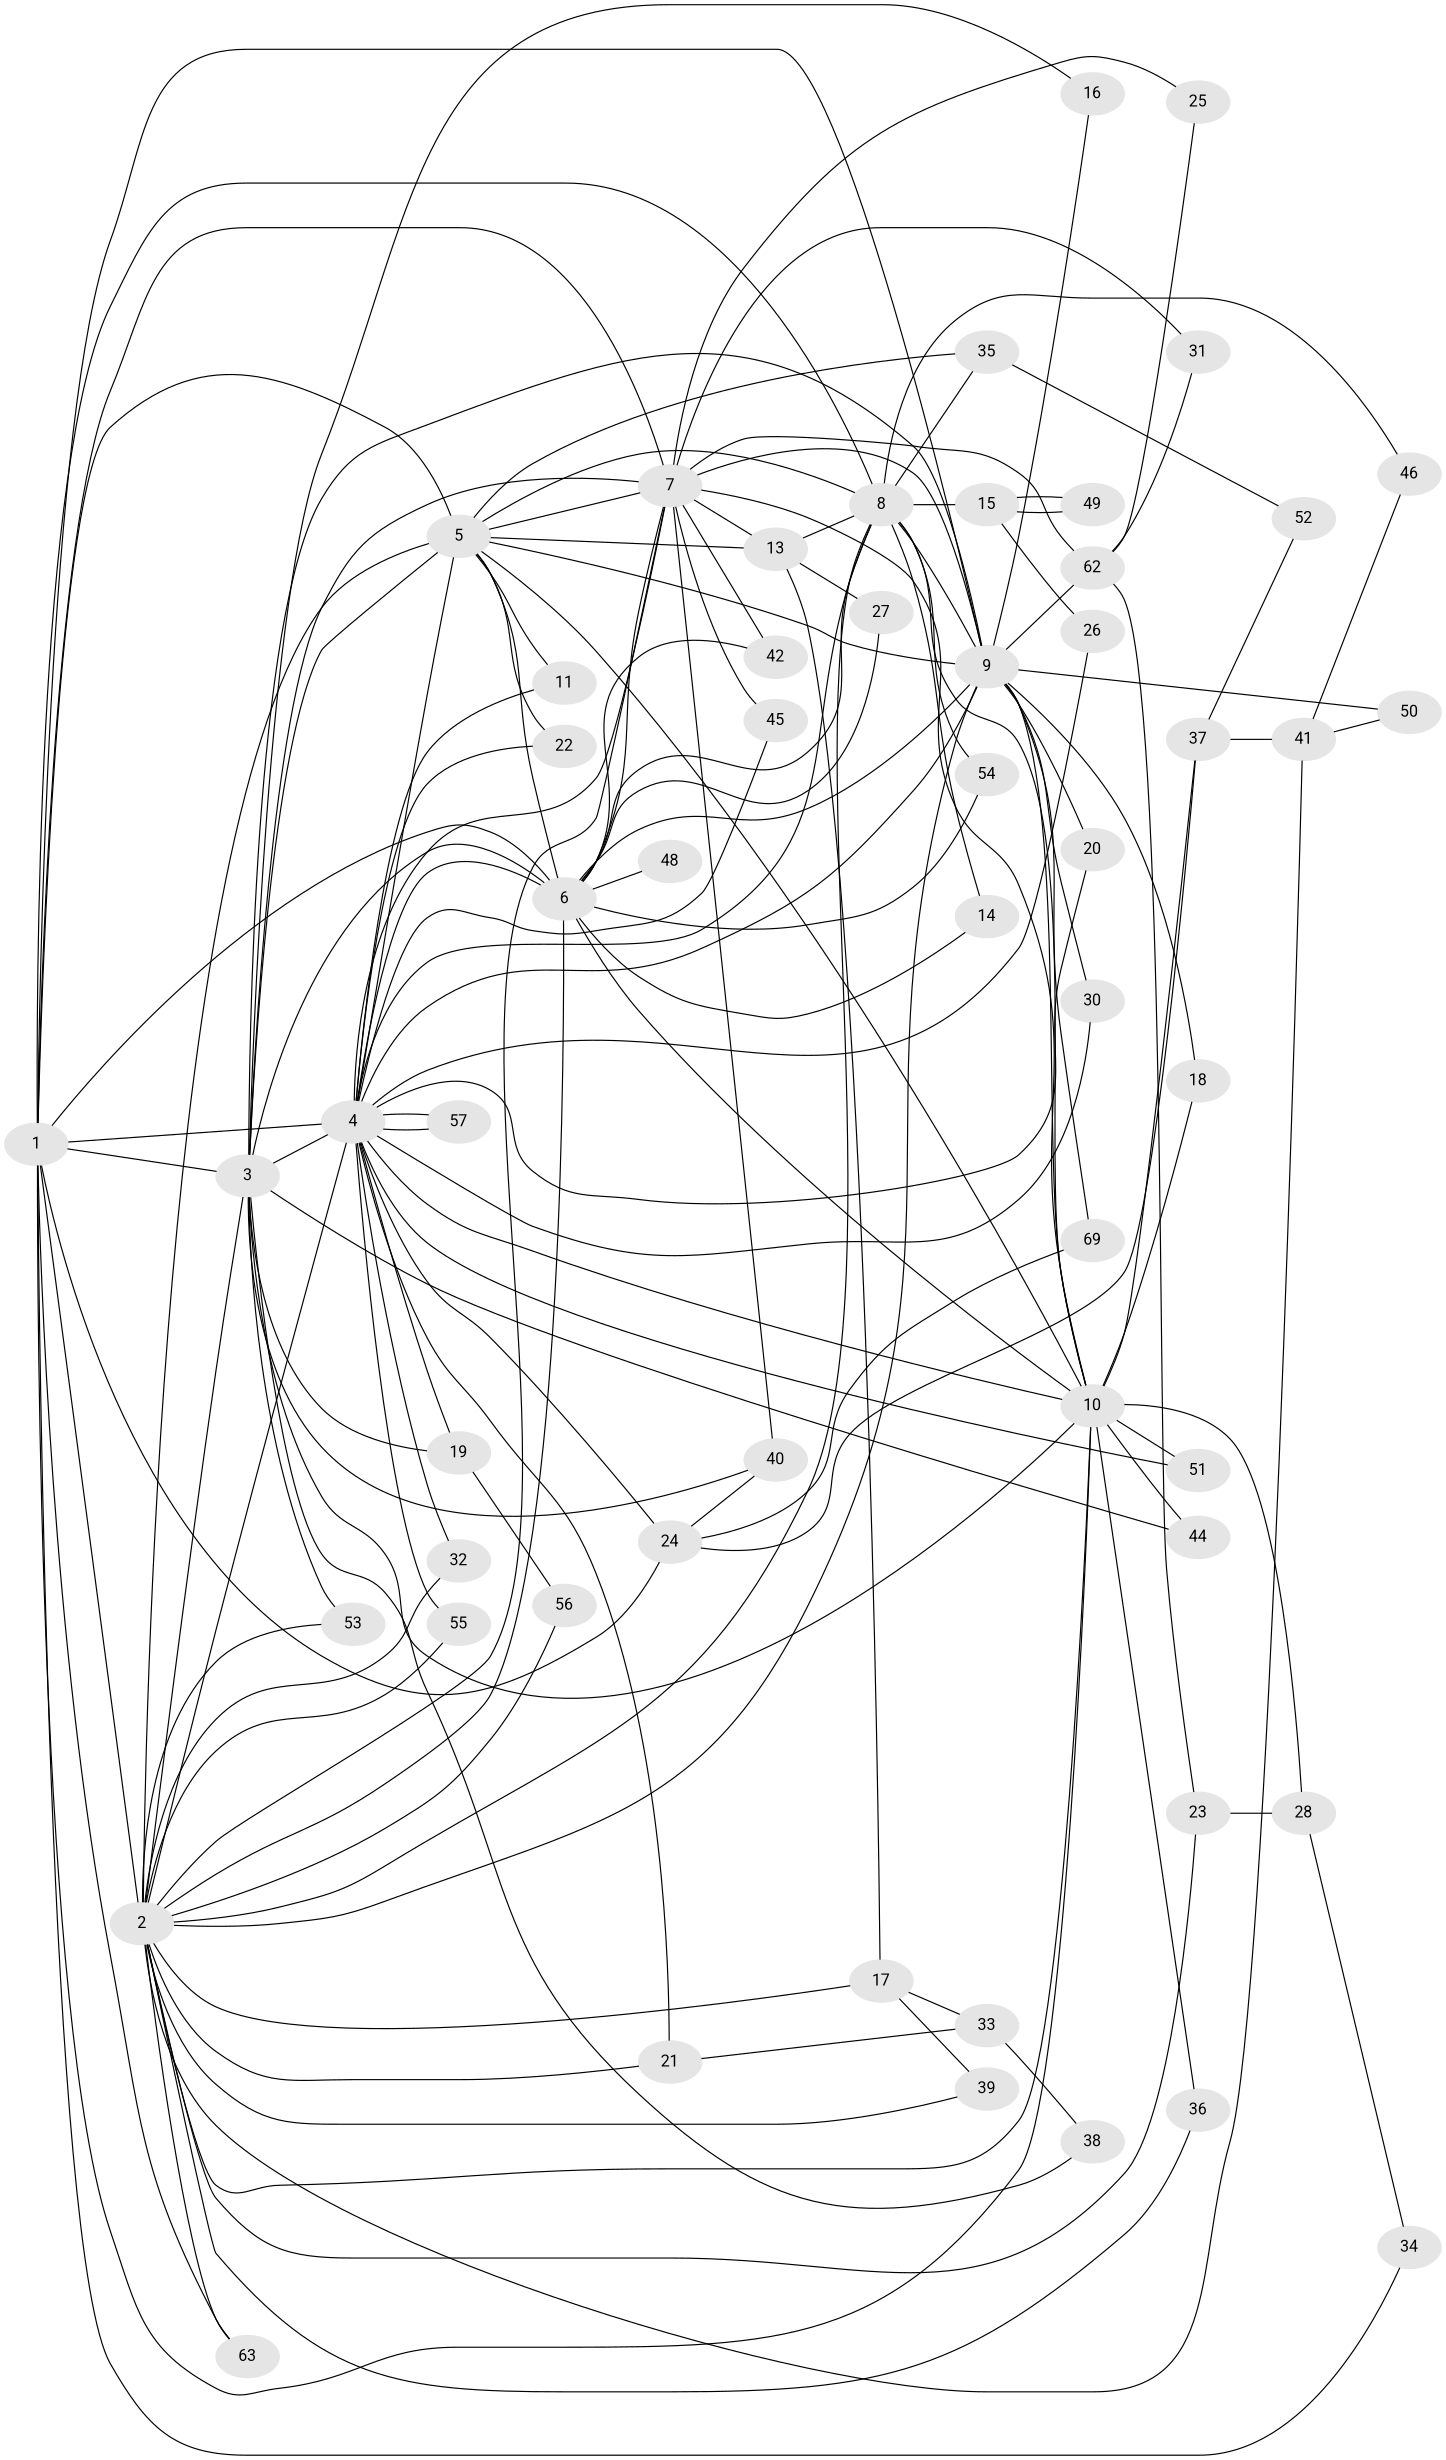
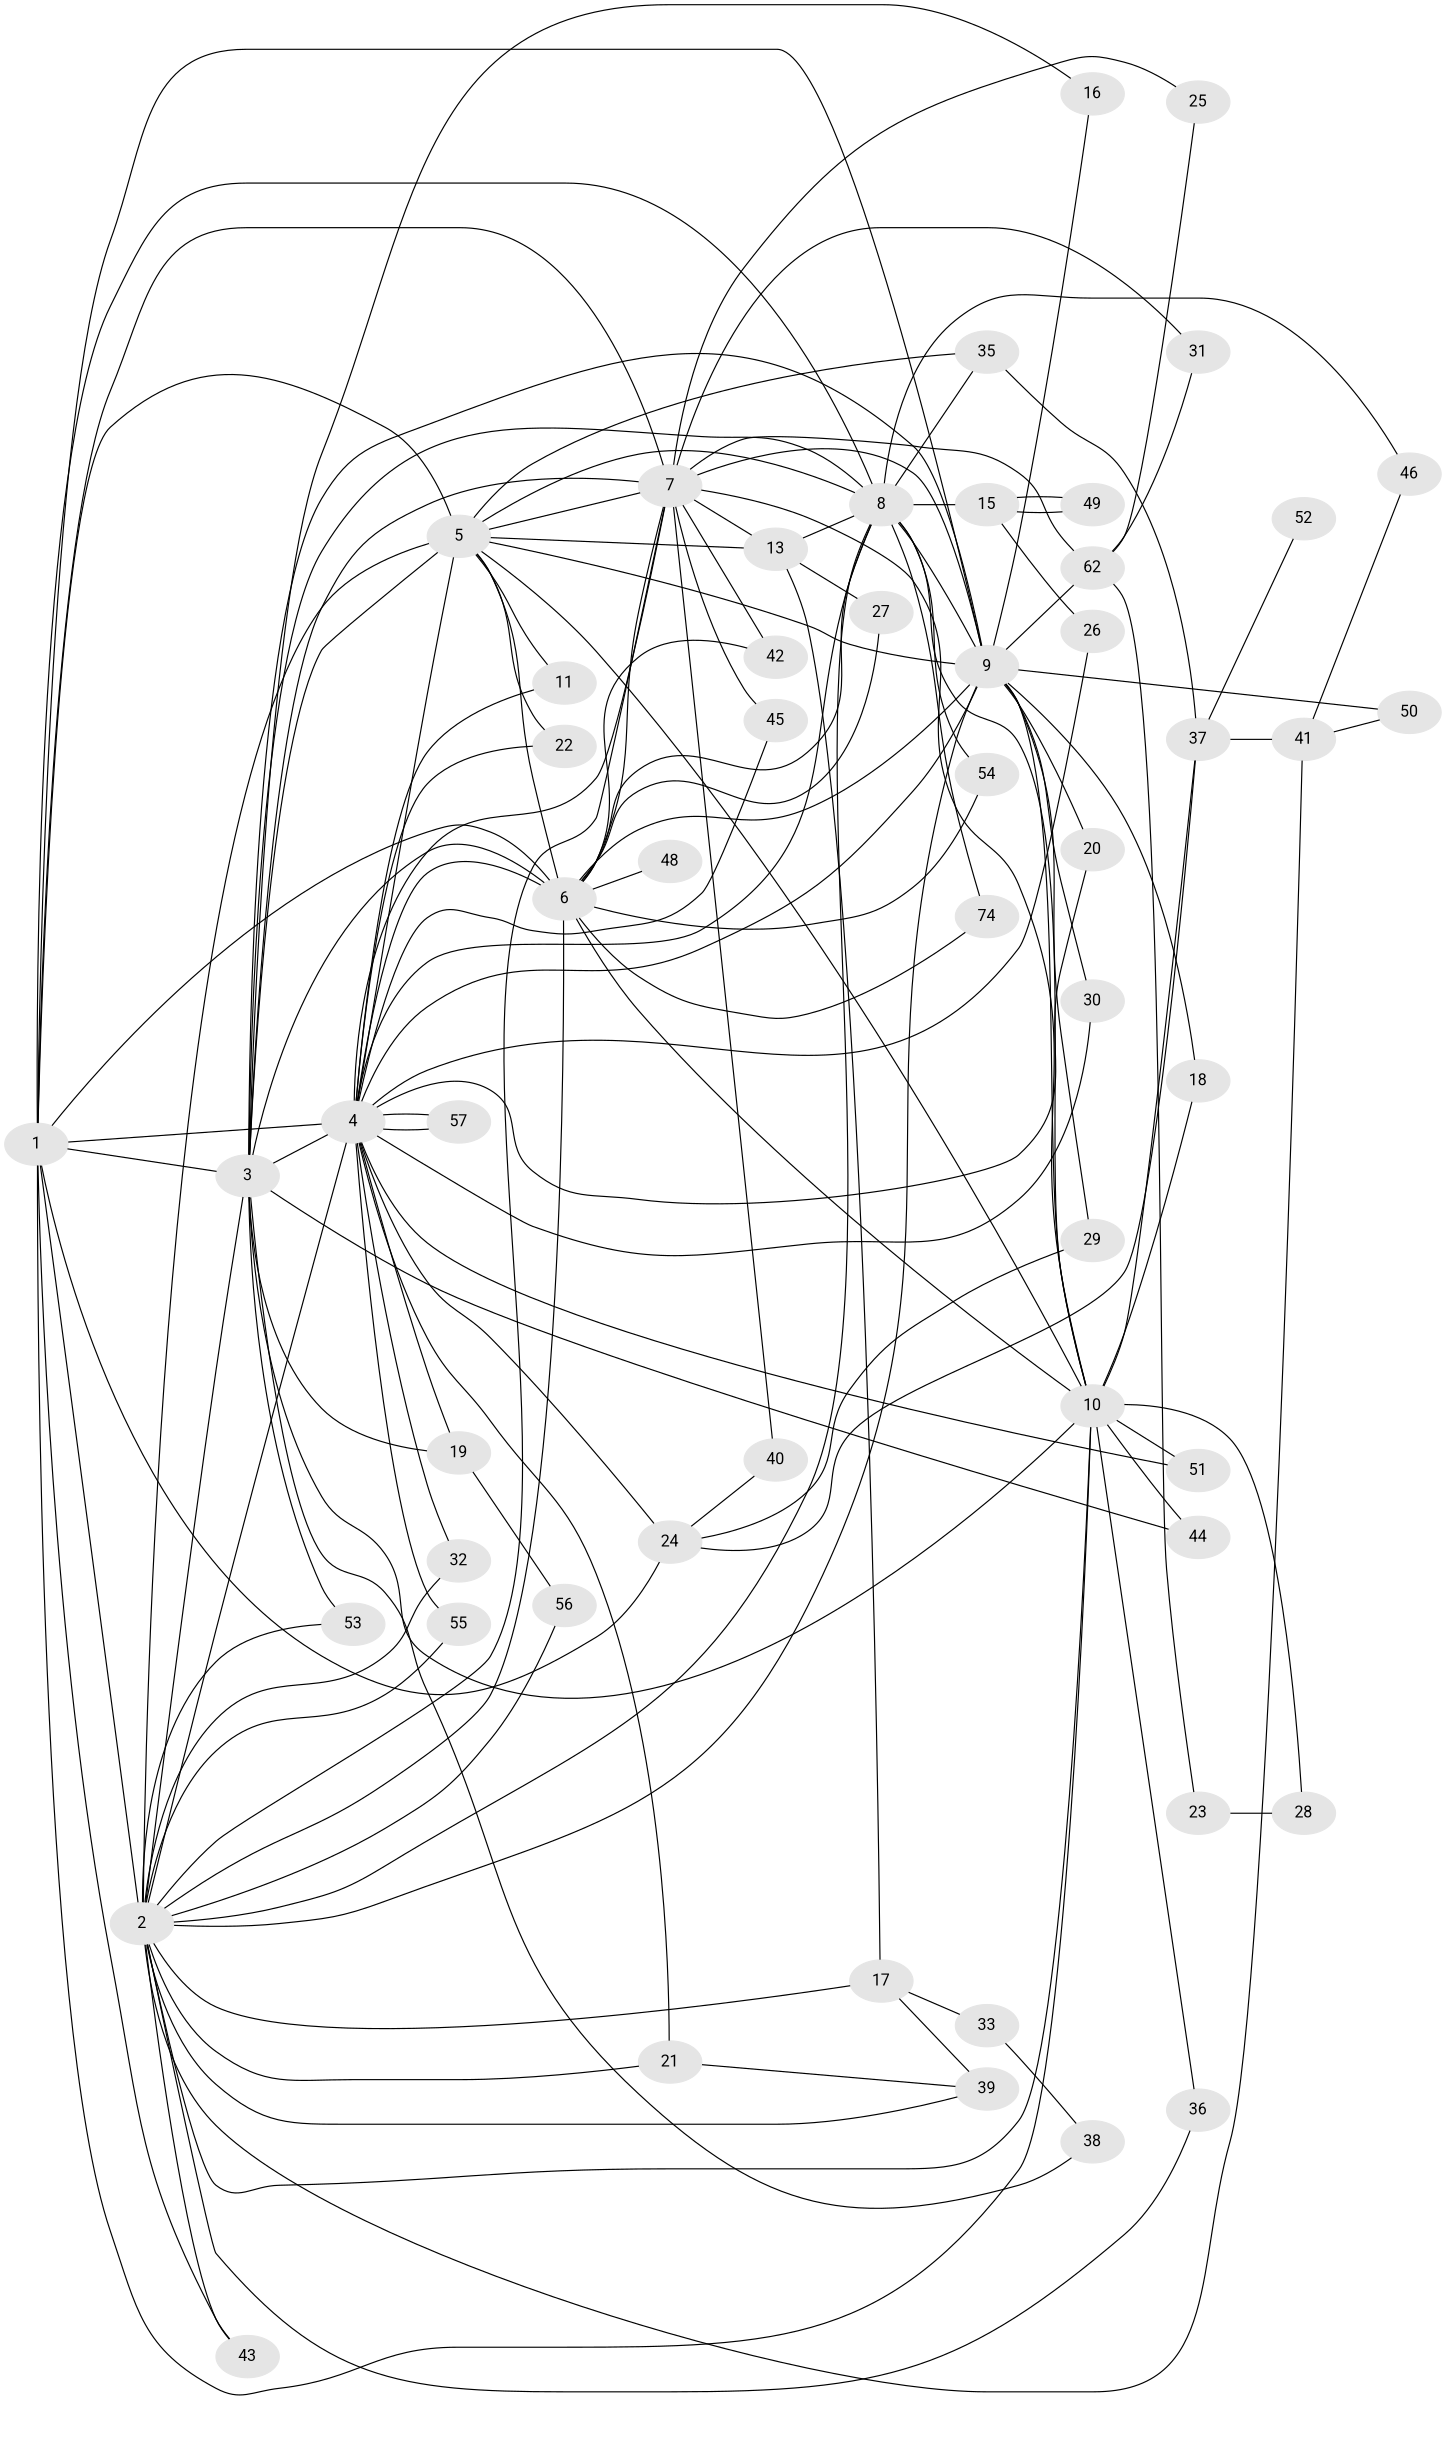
edge "35" -- "52": now "35" -- "37"
node "14": label "14" -> "74"
node "69": label "69" -> "29"
edge "4" -- "10": removed
edge "3" -- "40": now "3" -- "8"
edge "33" -- "21": now "39" -- "21"
node "34": removed
edge "23" -- "2": removed
node "63": label "63" -> "43"
